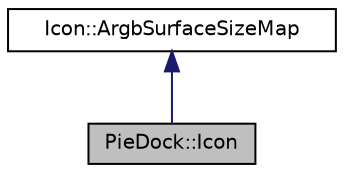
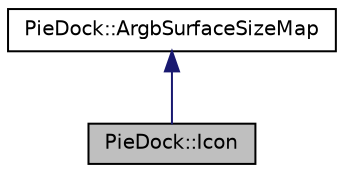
node "Icon::ArgbSurfaceSizeMap": label "Icon::ArgbSurfaceSizeMap" -> "PieDock::ArgbSurfaceSizeMap"
